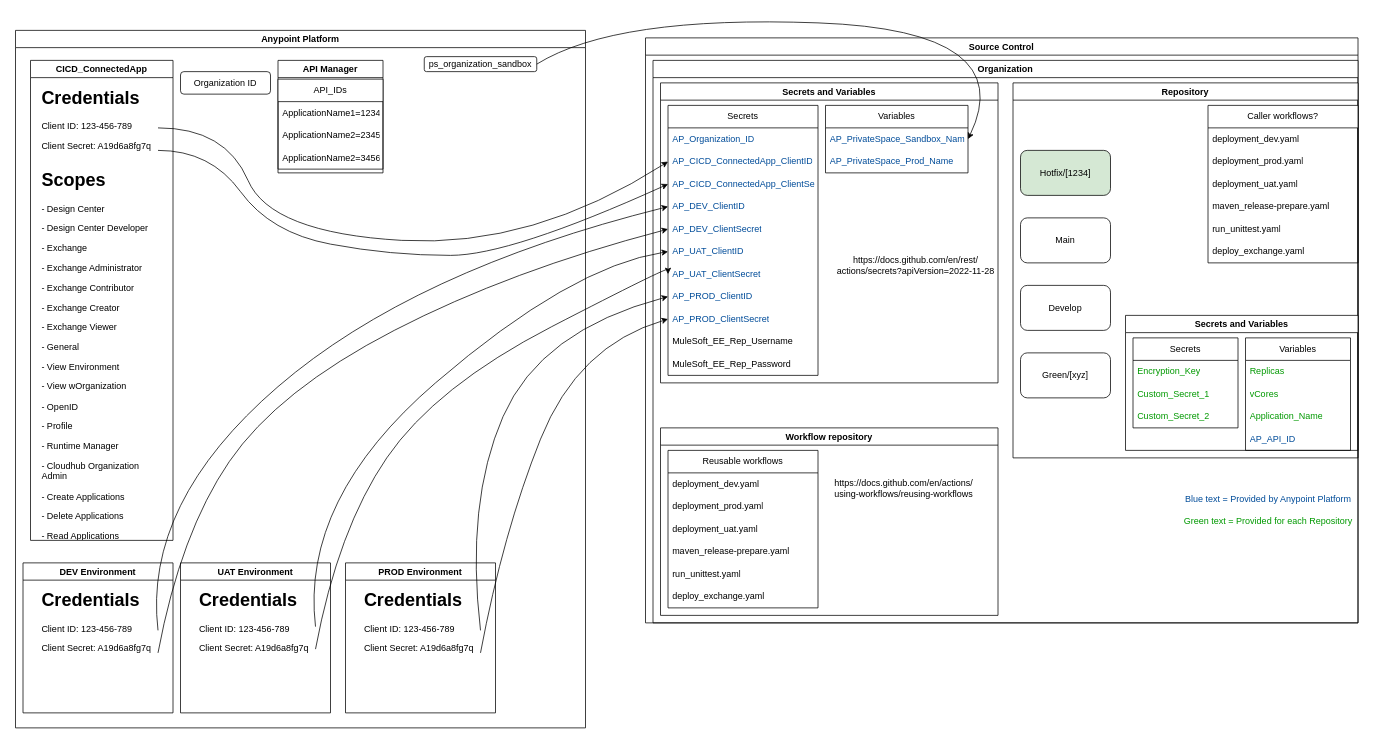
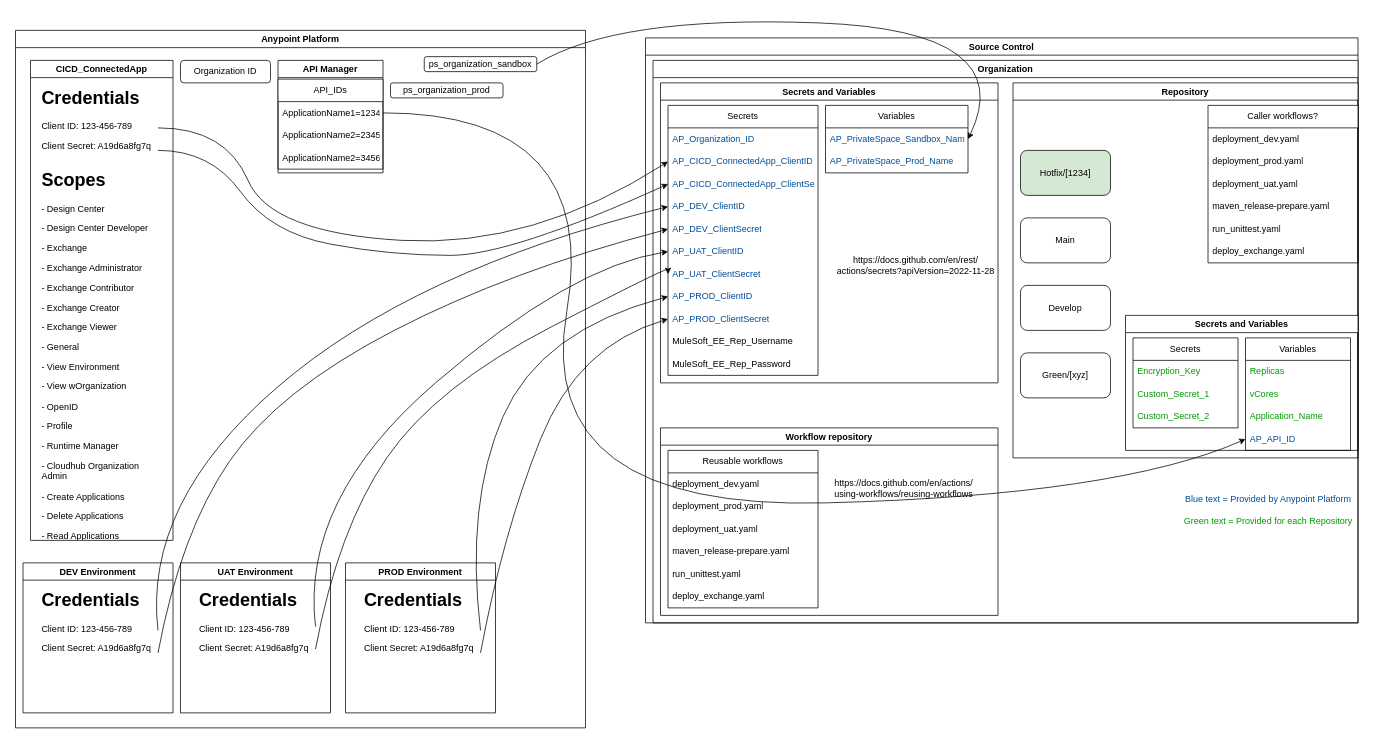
node "Organization ID": moved (225, 83) -> (225, 72)
node "ps_organization_prod": added
edge "ApplicationName1=1234" -> "AP_API_ID": added
